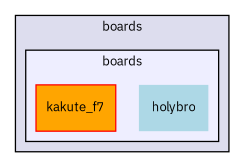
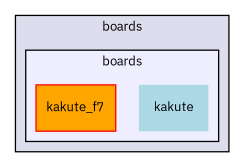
node "holybro": label "holybro" -> "kakute"
